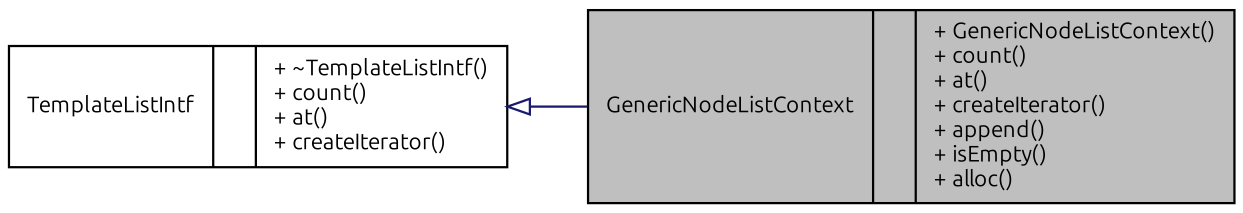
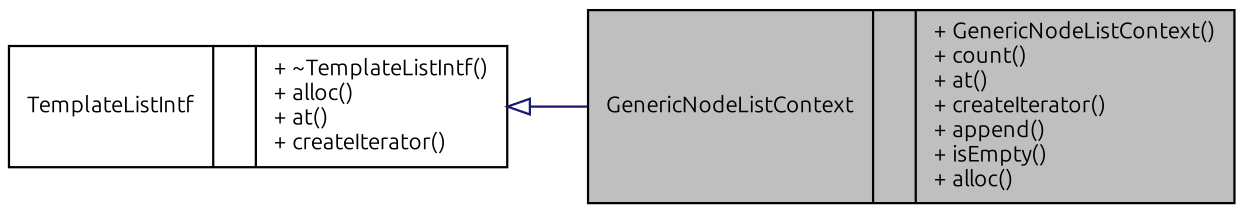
node "TemplateListIntf": text "+ count()" -> "+ alloc()"
